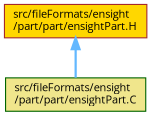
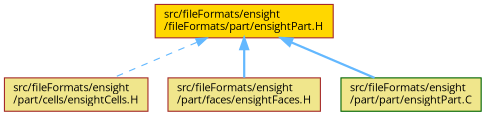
node "src/fileFormats/ensight /part/part/ensightPart.H": label "src/fileFormats/ensight /part/part/ensightPart.H" -> "src/fileFormats/ensight /fileFormats/part/ensightPart.H"
node "src/fileFormats/ensight /part/cells/ensightCells.H": added
node "src/fileFormats/ensight /part/faces/ensightFaces.H": added
